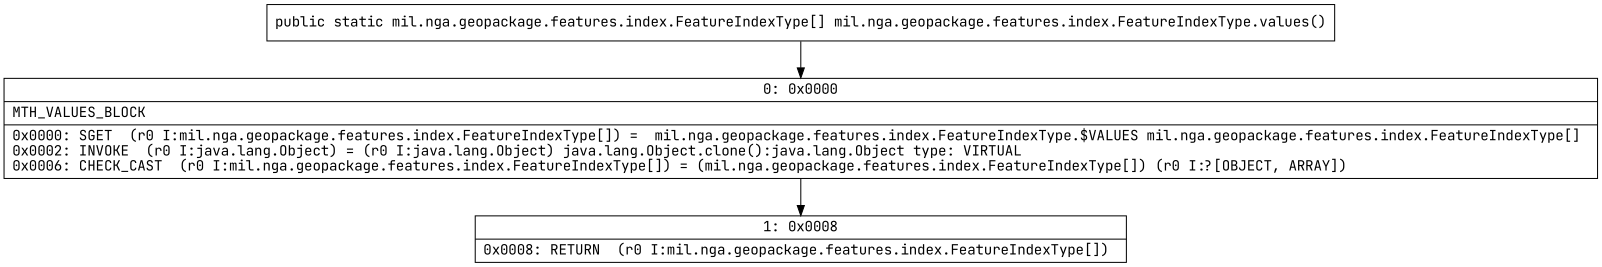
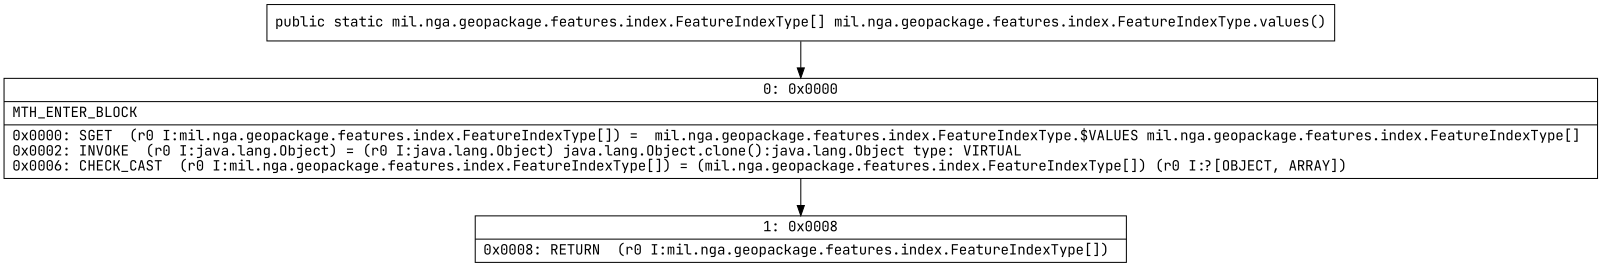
node "0: 0x0000": text "MTH_VALUES_BLOCK" -> "MTH_ENTER_BLOCK"
